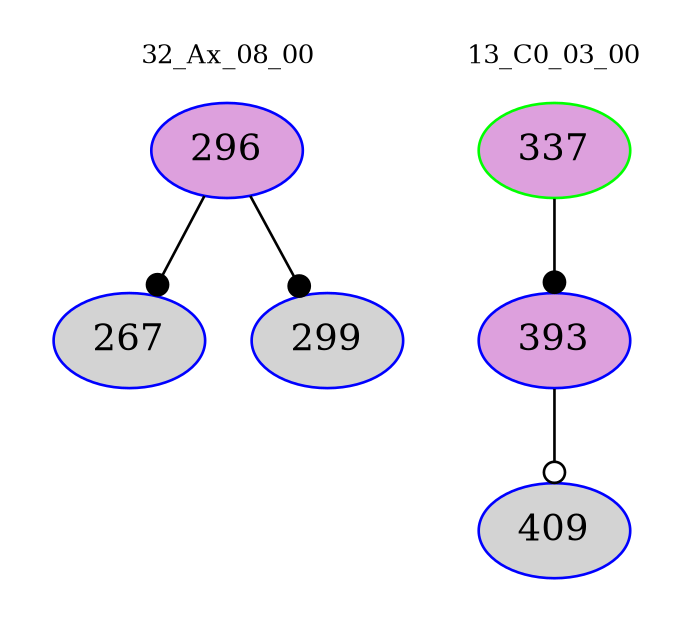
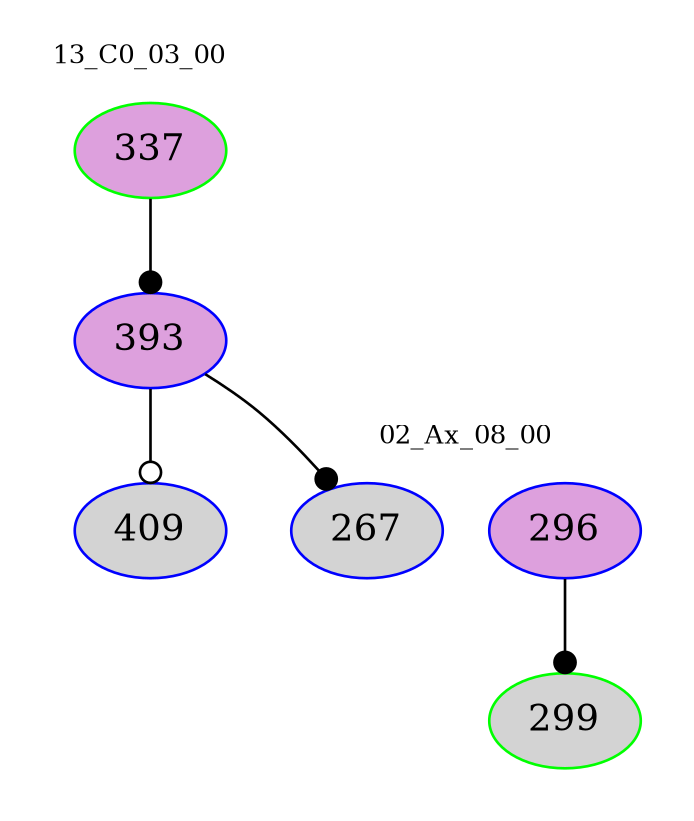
cluster "32_Ax_08_00": label "32_Ax_08_00" -> "02_Ax_08_00"
edge "296" -> "267": now "393" -> "267"
node "299": color blue -> green
